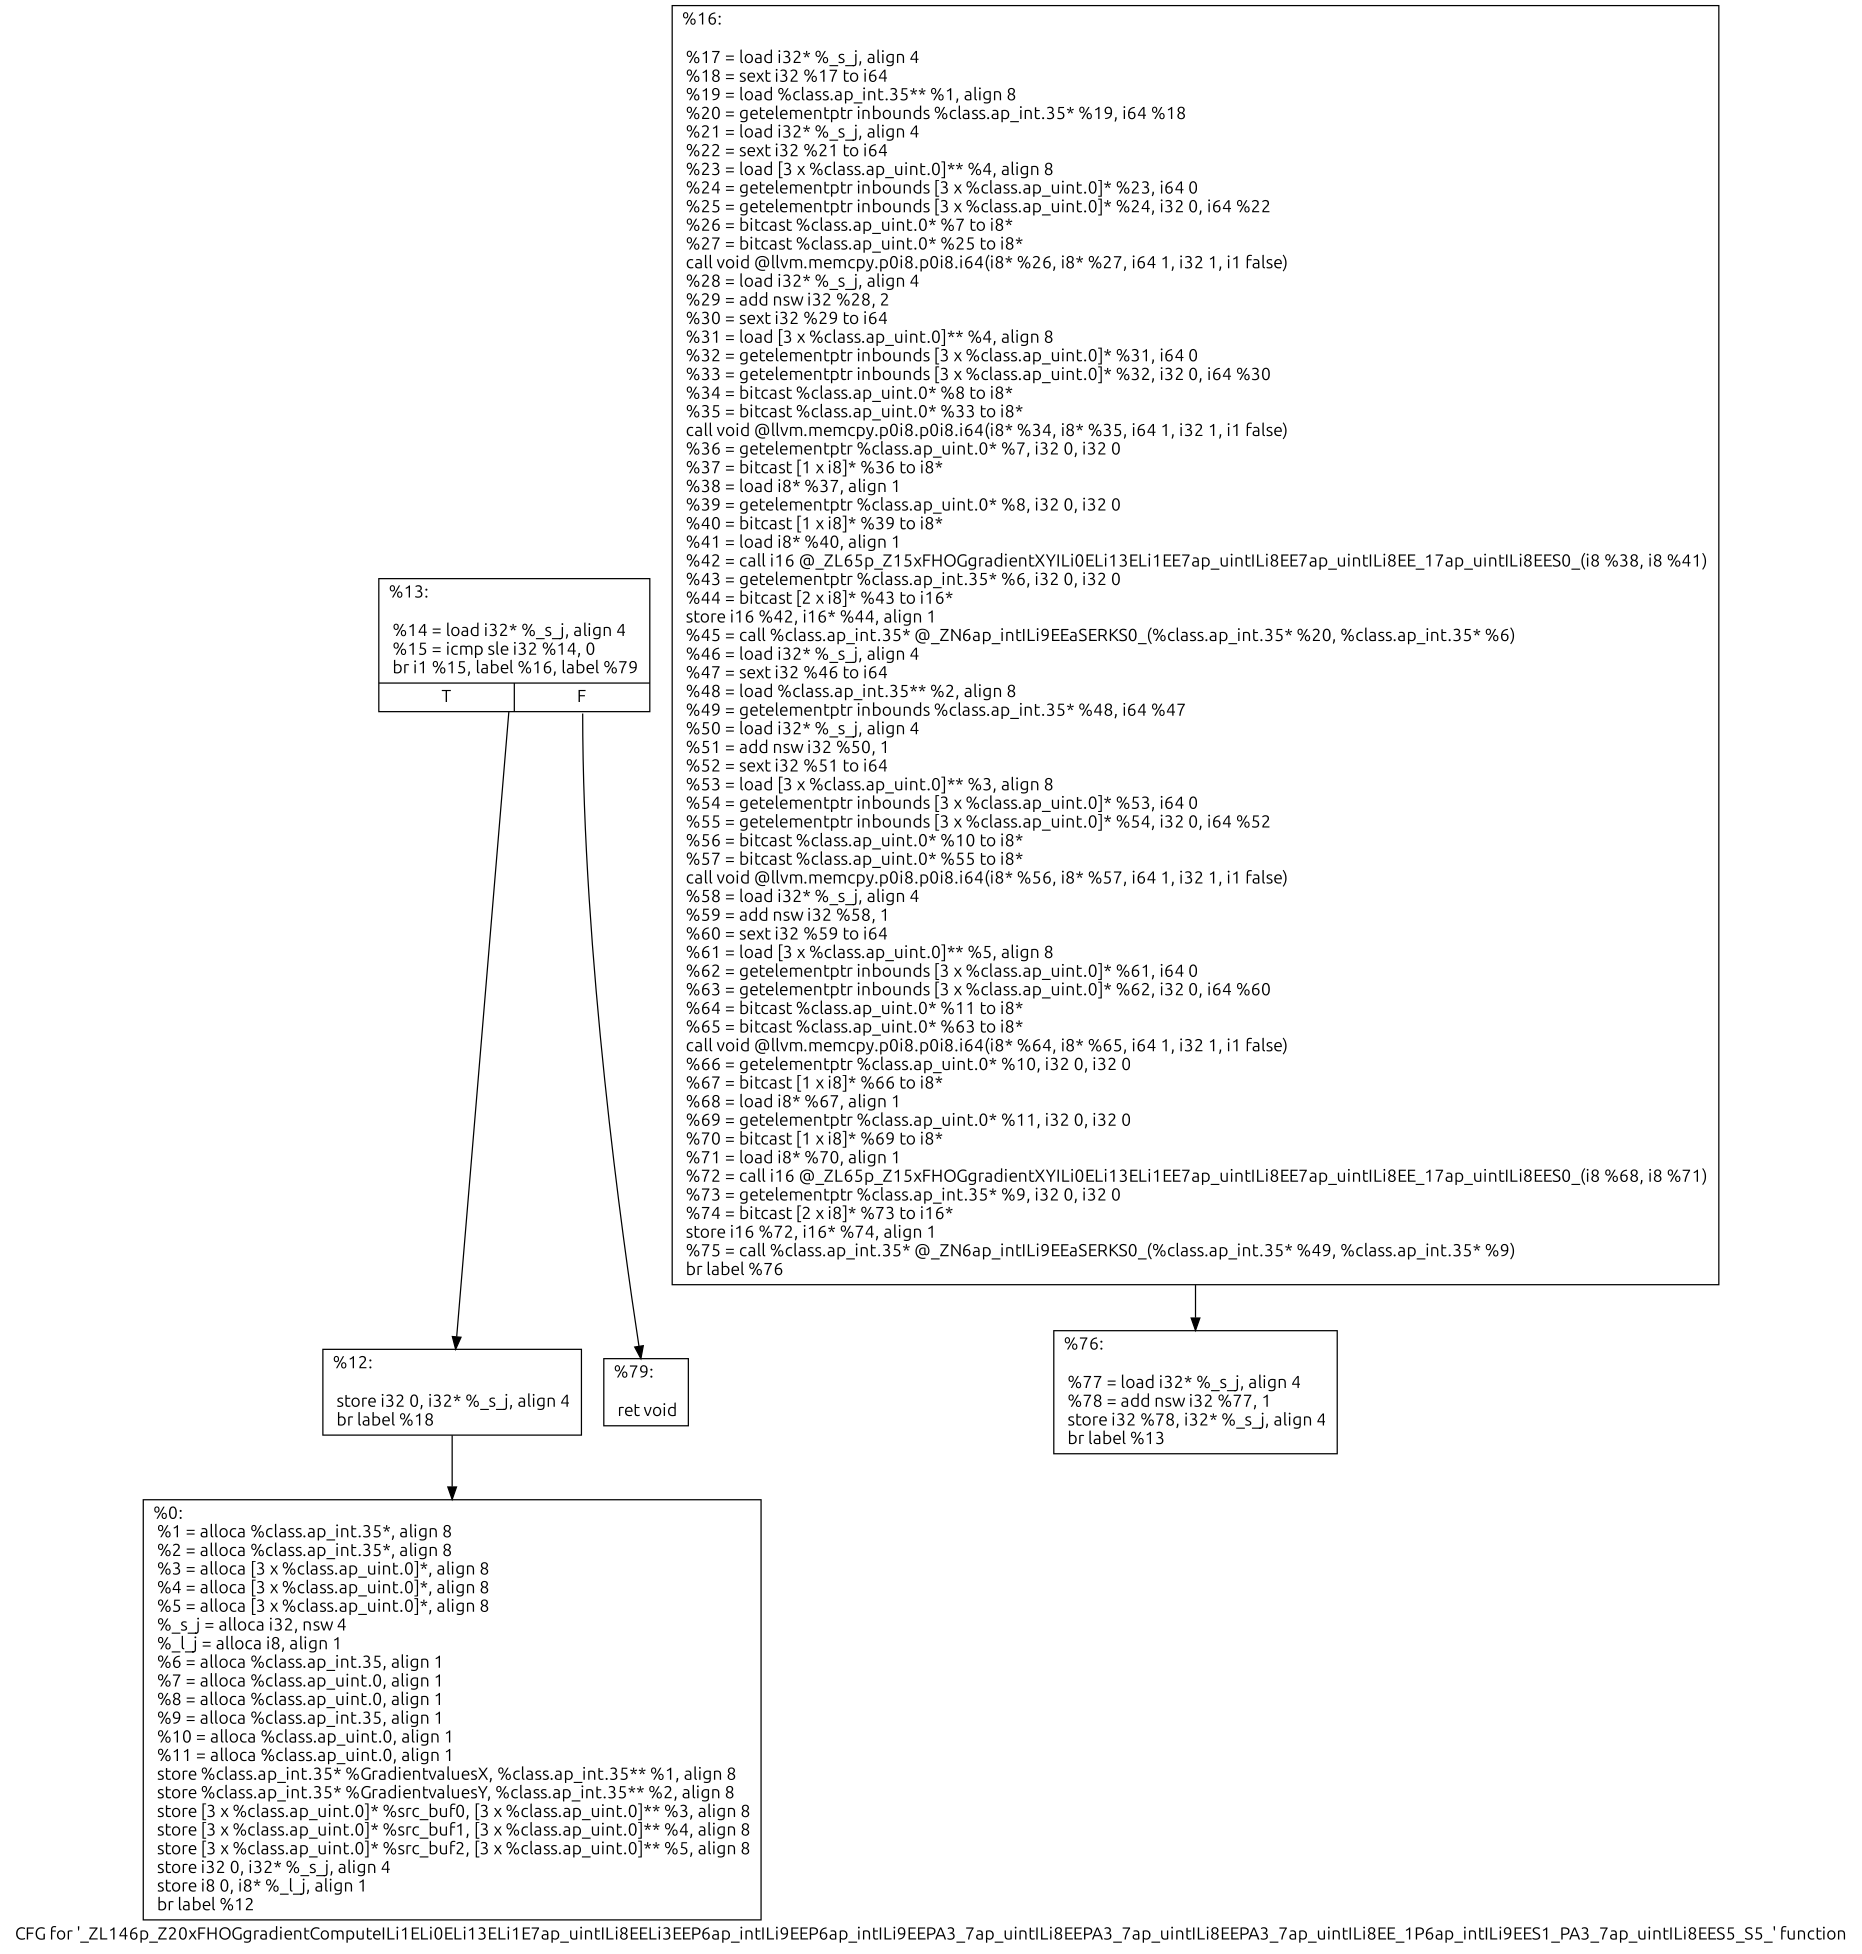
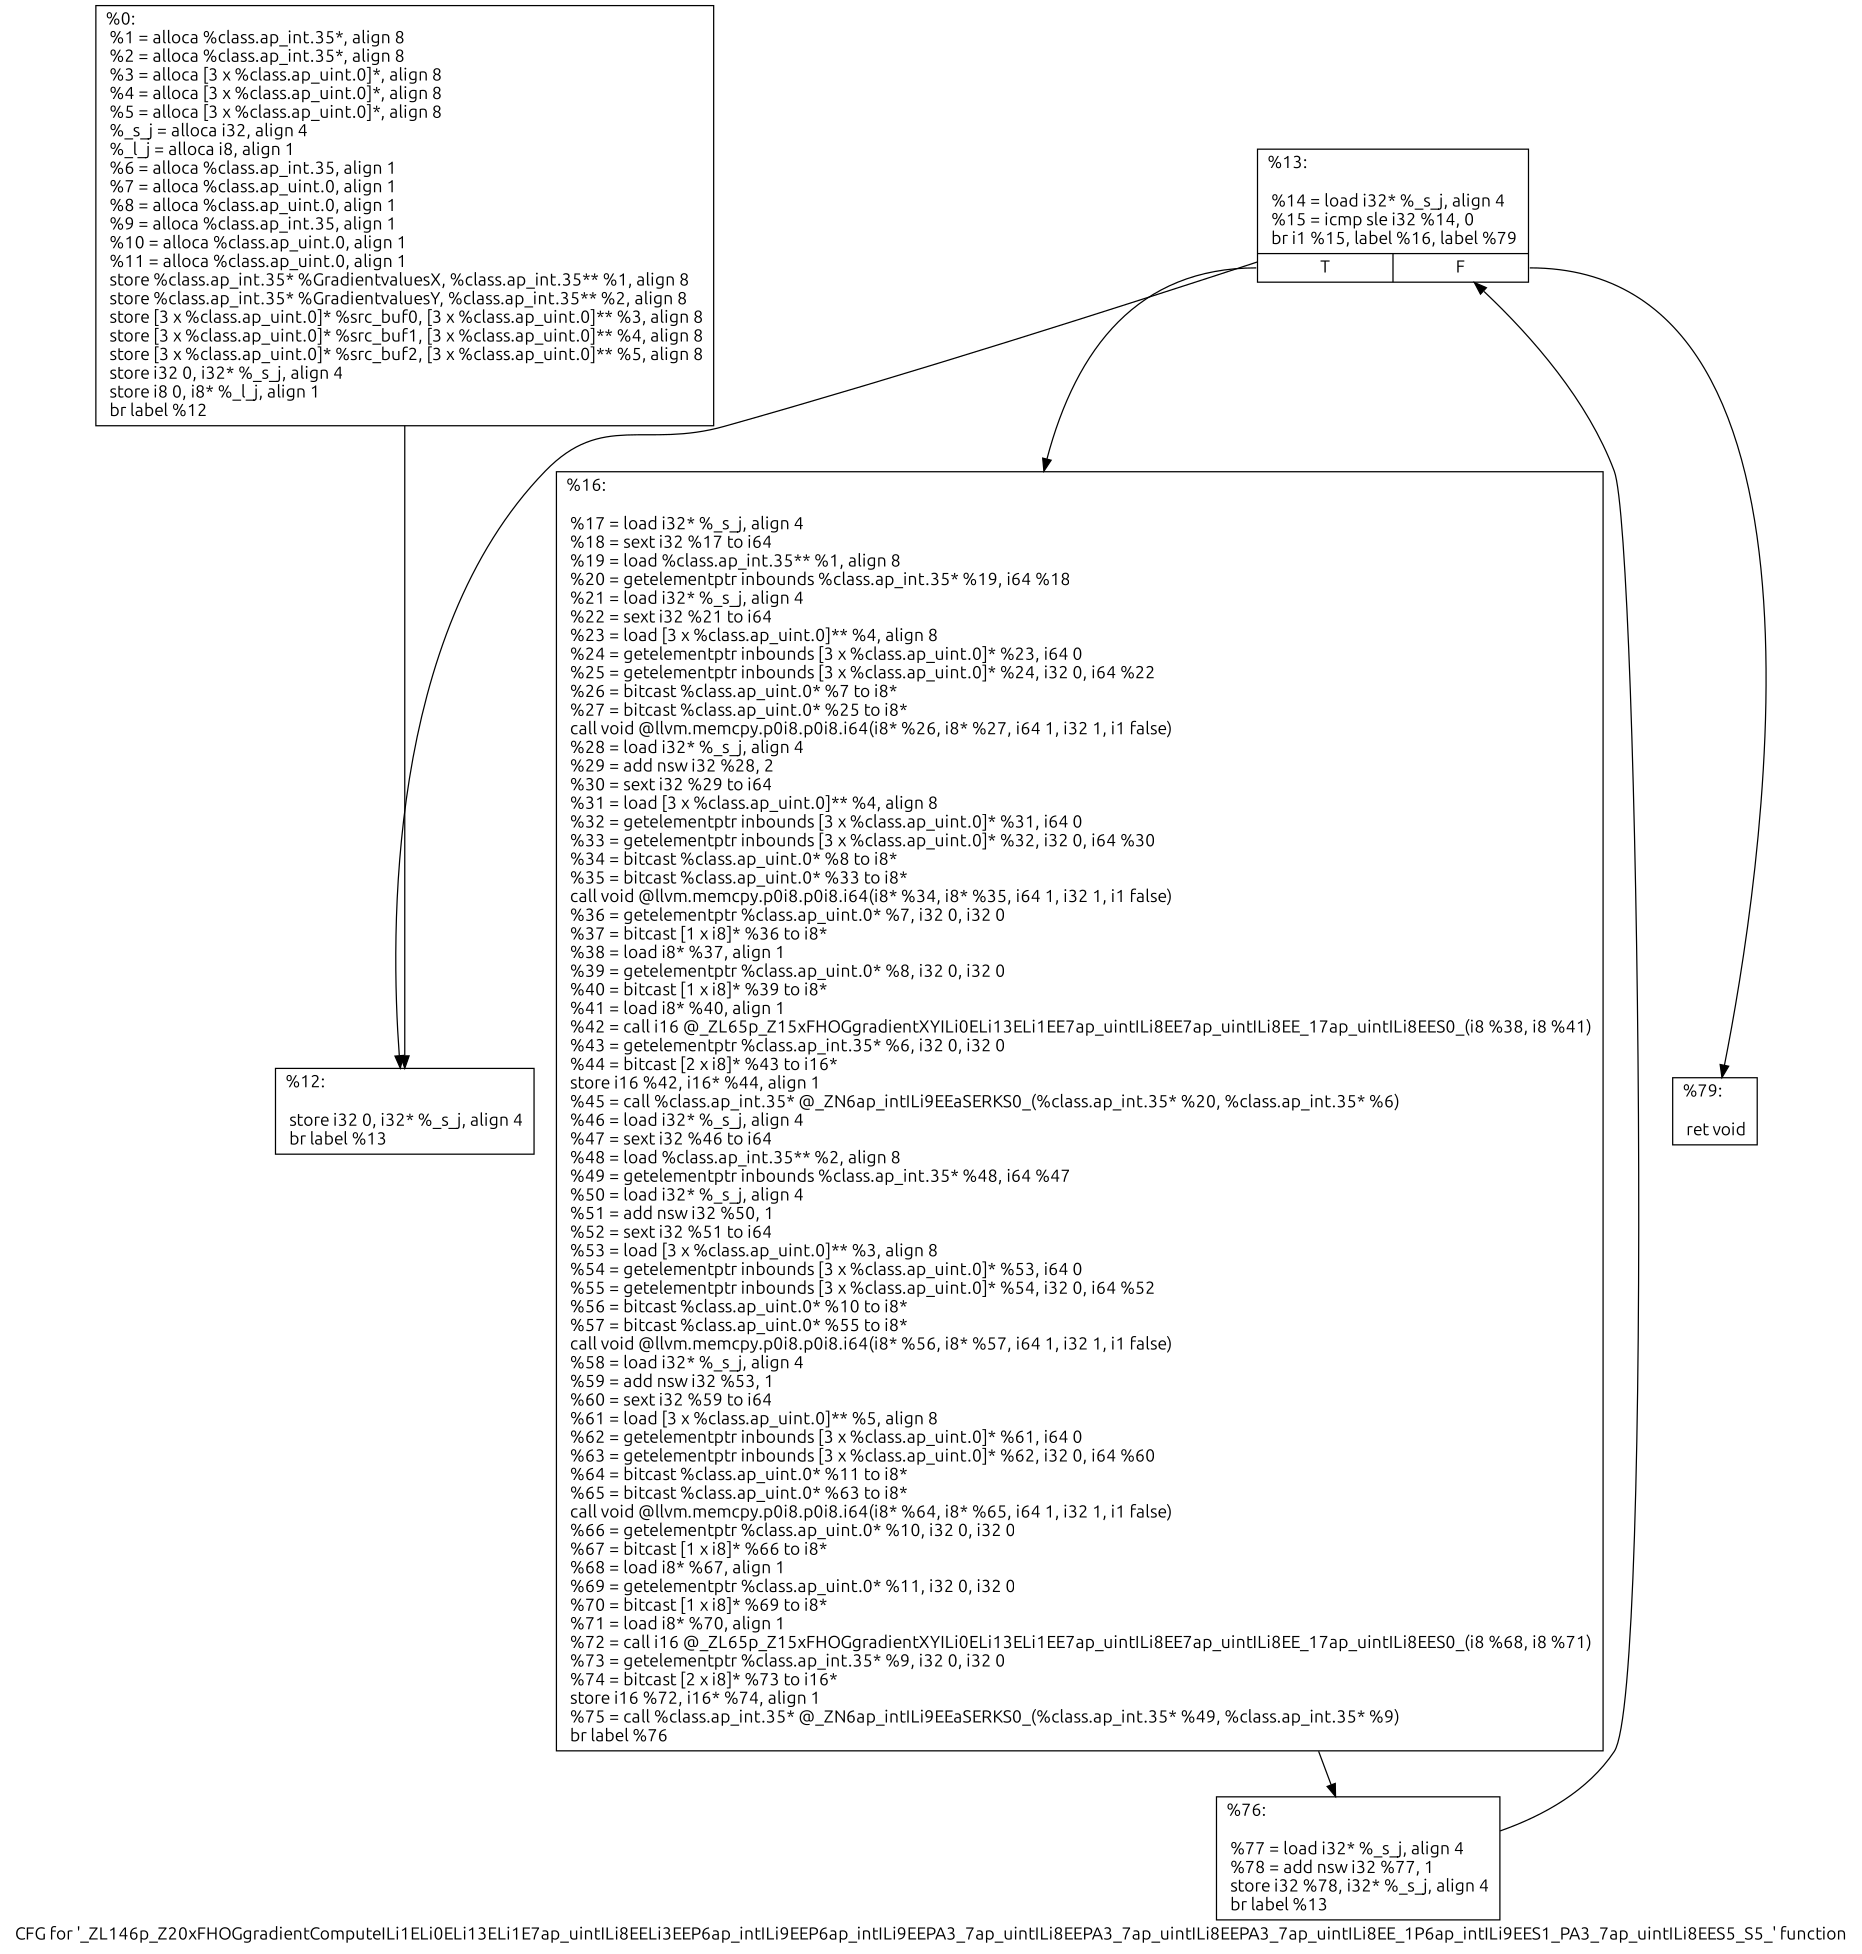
edge "%13:" -> "%16:": added
node "%16:": text "%59 = add nsw i32 %58, 1" -> "%59 = add nsw i32 %53, 1"
edge "%76:" -> "%13:": added
node "%12:": text "br label %18" -> "br label %13"
edge "%12:" -> "%0:": reversed
node "%0:": text "%_s_j = alloca i32, nsw 4" -> "%_s_j = alloca i32, align 4"
